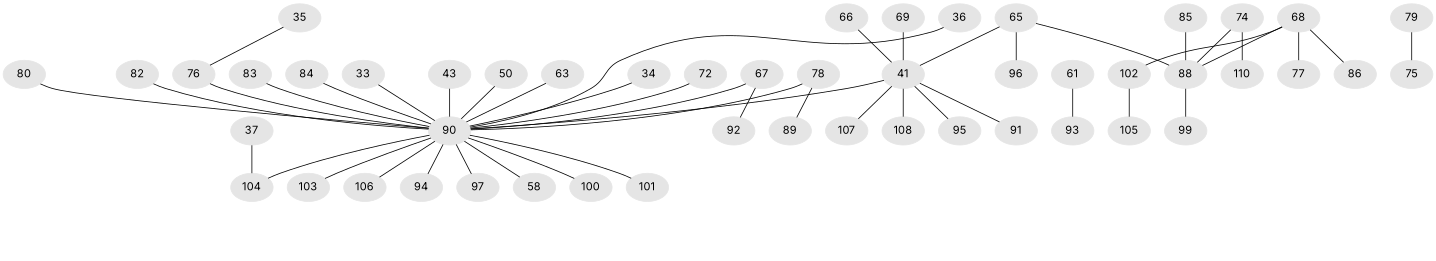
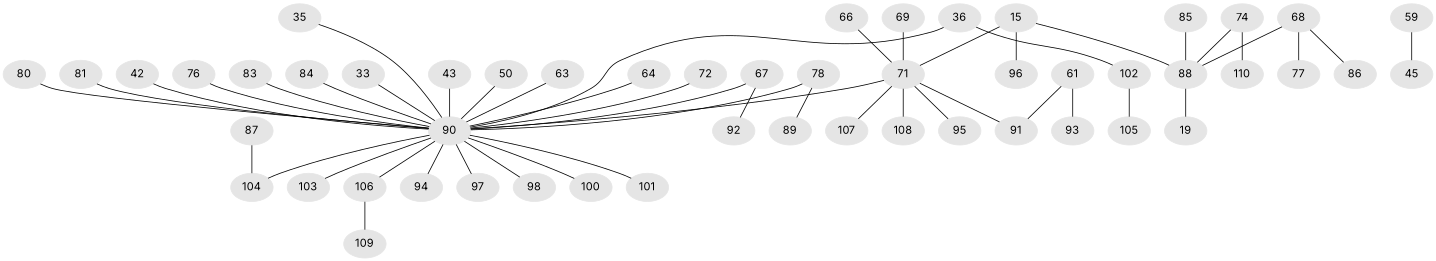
node "65": label "65" -> "15"
node "79": label "79" -> "59"
edge "68" -- "102": now "36" -- "102"
edge "35" -- "76": now "35" -- "90"
node "81": added
node "82": label "82" -> "42"
node "34": label "34" -> "64"
node "41": label "41" -> "71"
node "75": label "75" -> "45"
edge "61" -- "91": added
node "37": label "37" -> "87"
node "99": label "99" -> "19"
node "58": label "58" -> "98"
node "109": added
